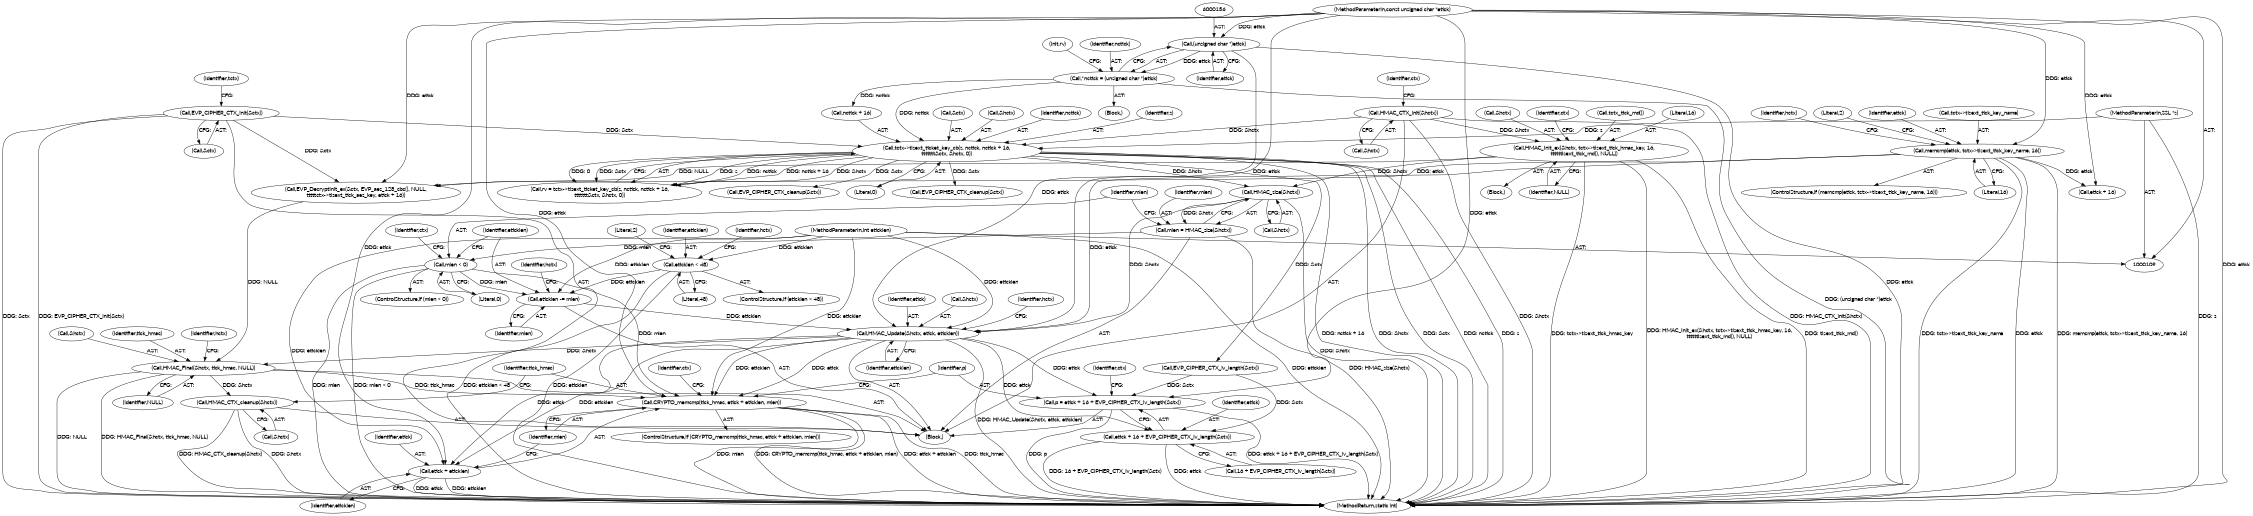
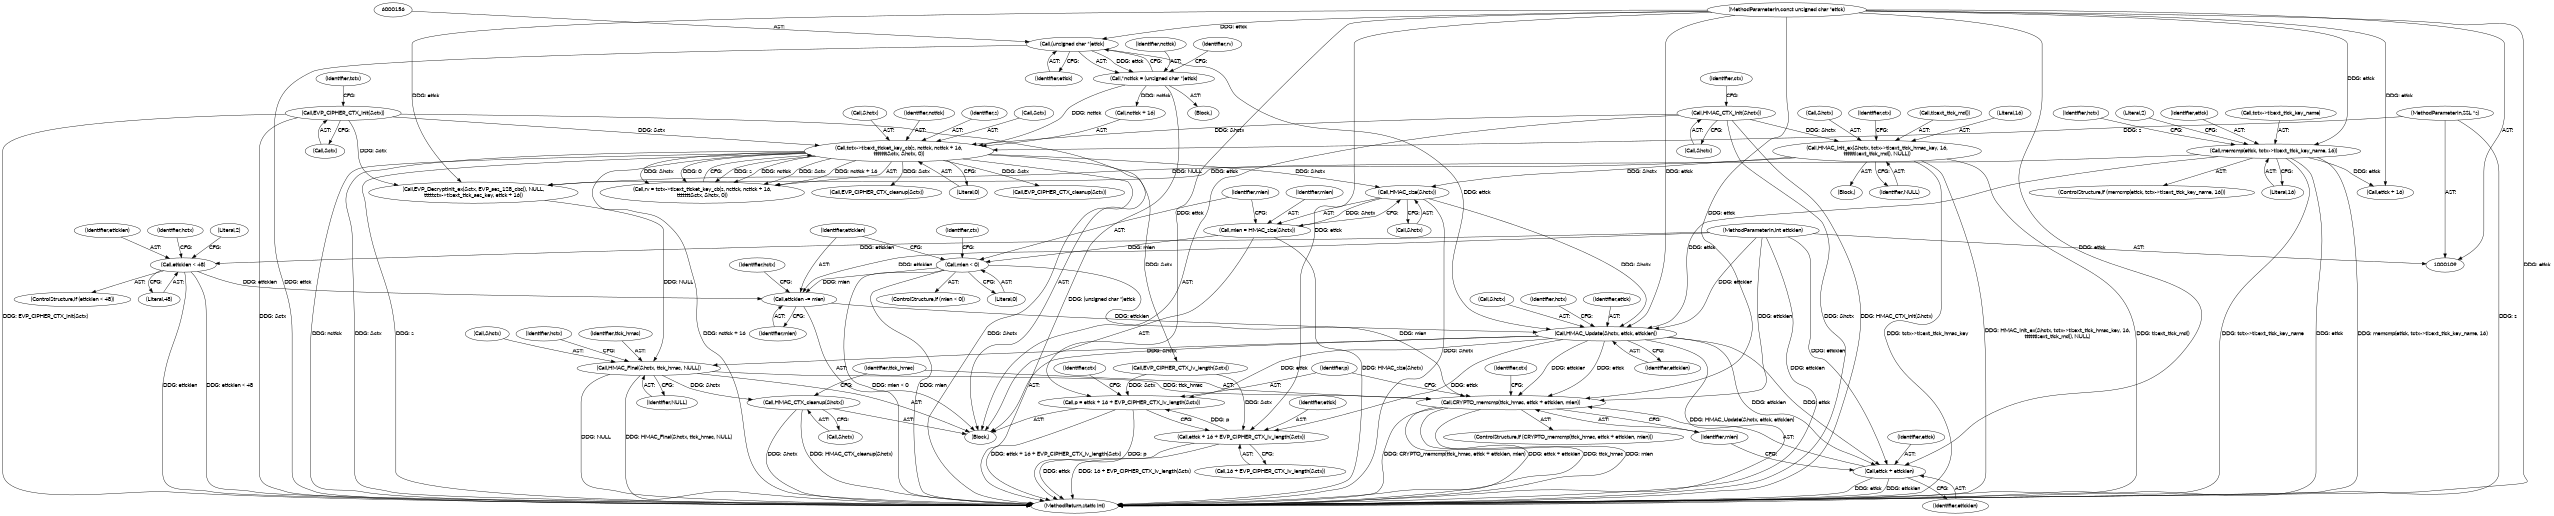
node "(Init,rv)": label "(Init,rv)" -> "(Identifier,rv)"
edge "(MethodParameterIn,const unsigned char *etick)" -> "(Call,etick + 16 + EVP_CIPHER_CTX_iv_length(&ctx))": added, label "DDG: etick"
node "(Call,tctx_tick_md())": label "(Call,tctx_tick_md())" -> "(Call,tlsext_tick_md())"
edge "(Call,etick + 16 + EVP_CIPHER_CTX_iv_length(&ctx))" -> "(Call,p = etick + 16 + EVP_CIPHER_CTX_iv_length(&ctx))": label "AST: " -> "DDG: p"
